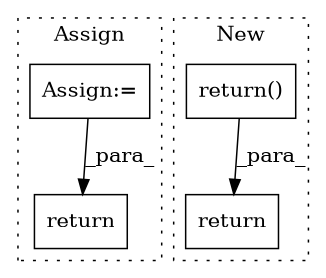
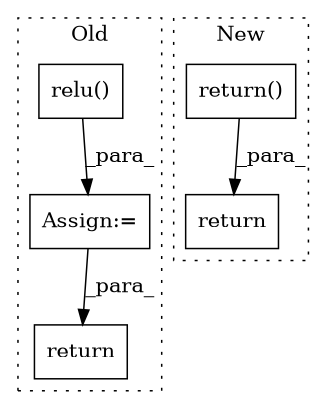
cluster "Assign": label "Assign" -> "Old"
node "relu()": added
